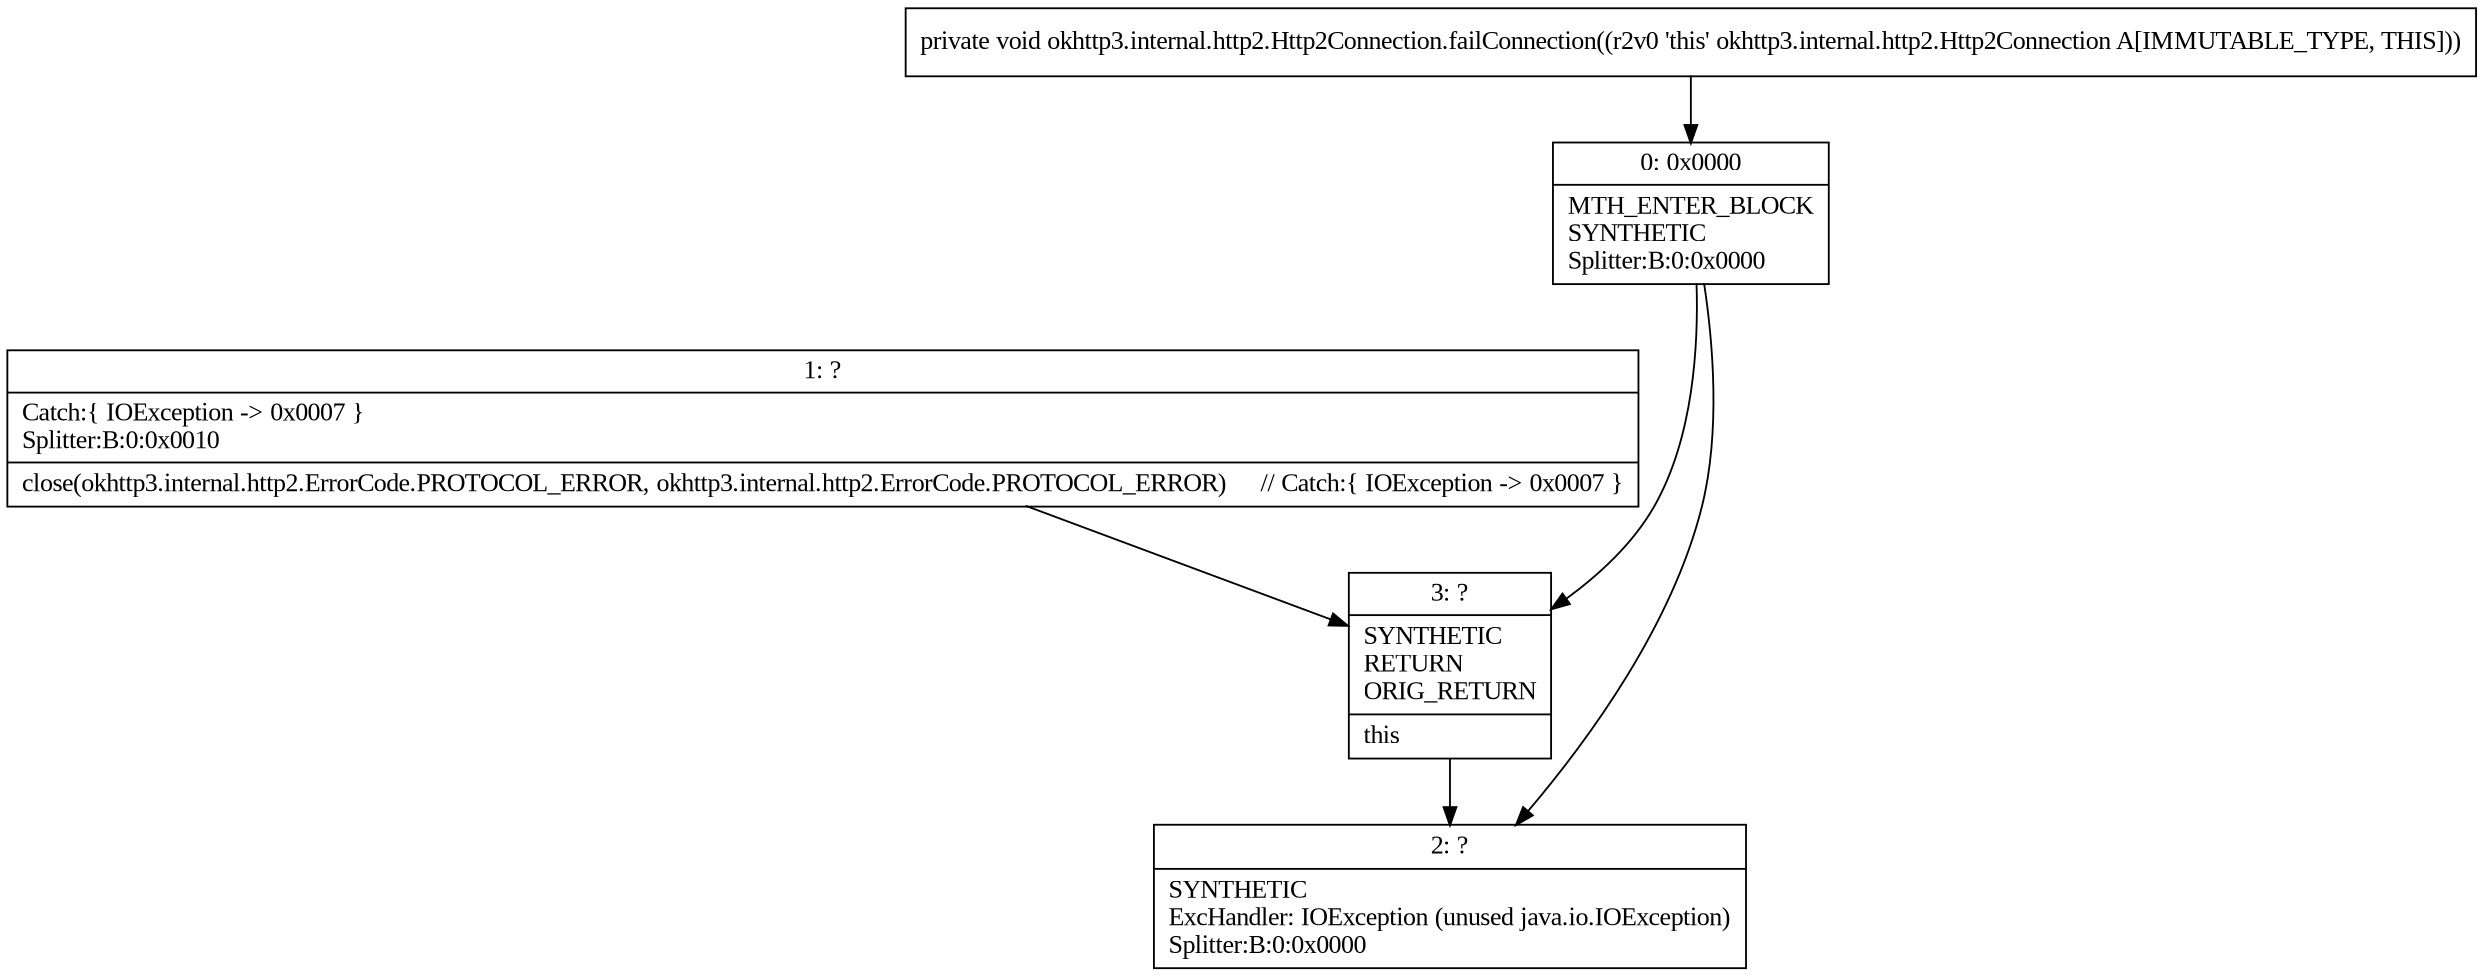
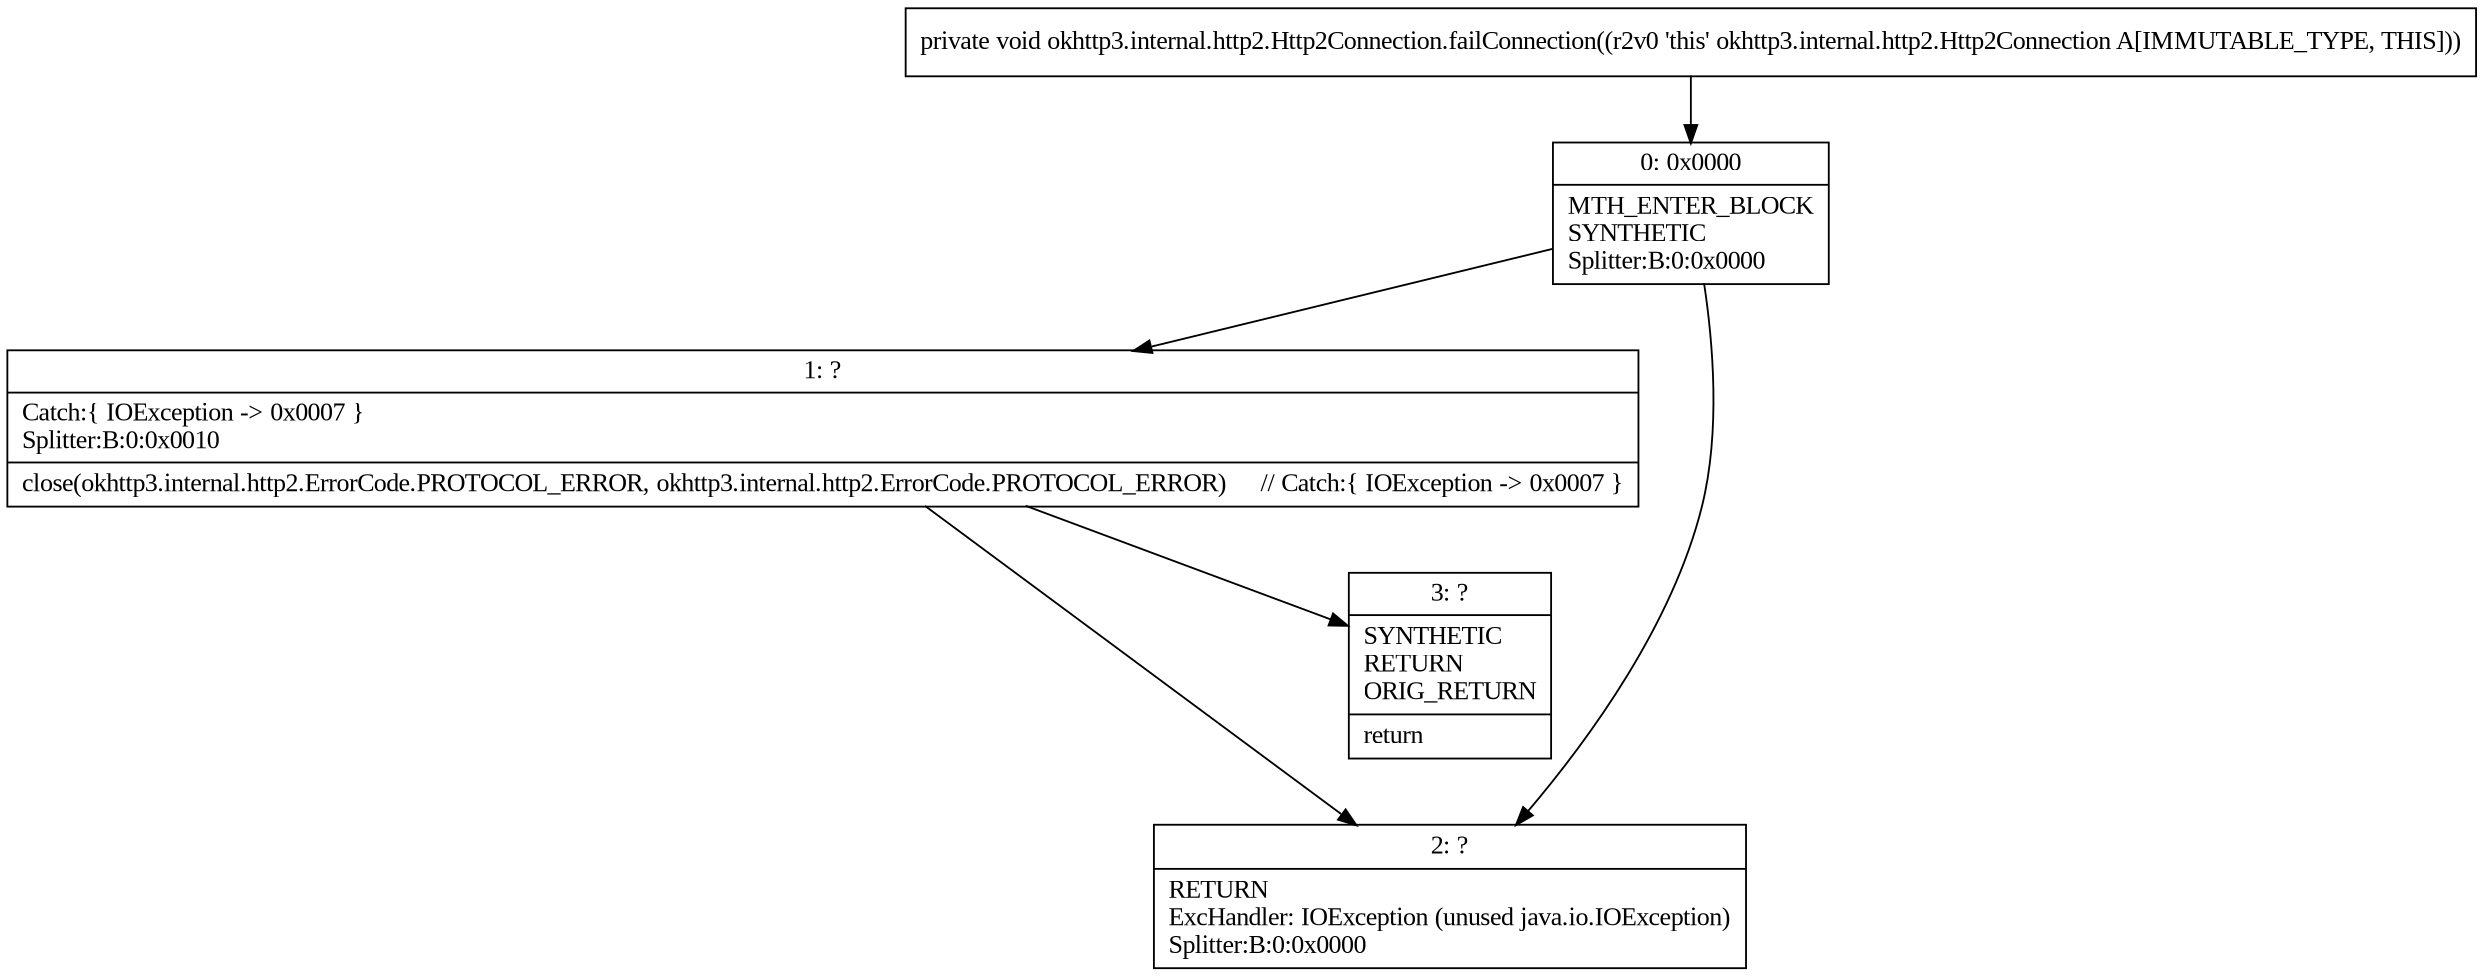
edge "0: 0x0000" -> "3: ?": now "0: 0x0000" -> "1: ?"
node "3: ?": text "this" -> "return"
edge "3: ?" -> "2: ?": now "1: ?" -> "2: ?"
node "2: ?": text "SYNTHETIC" -> "RETURN"
